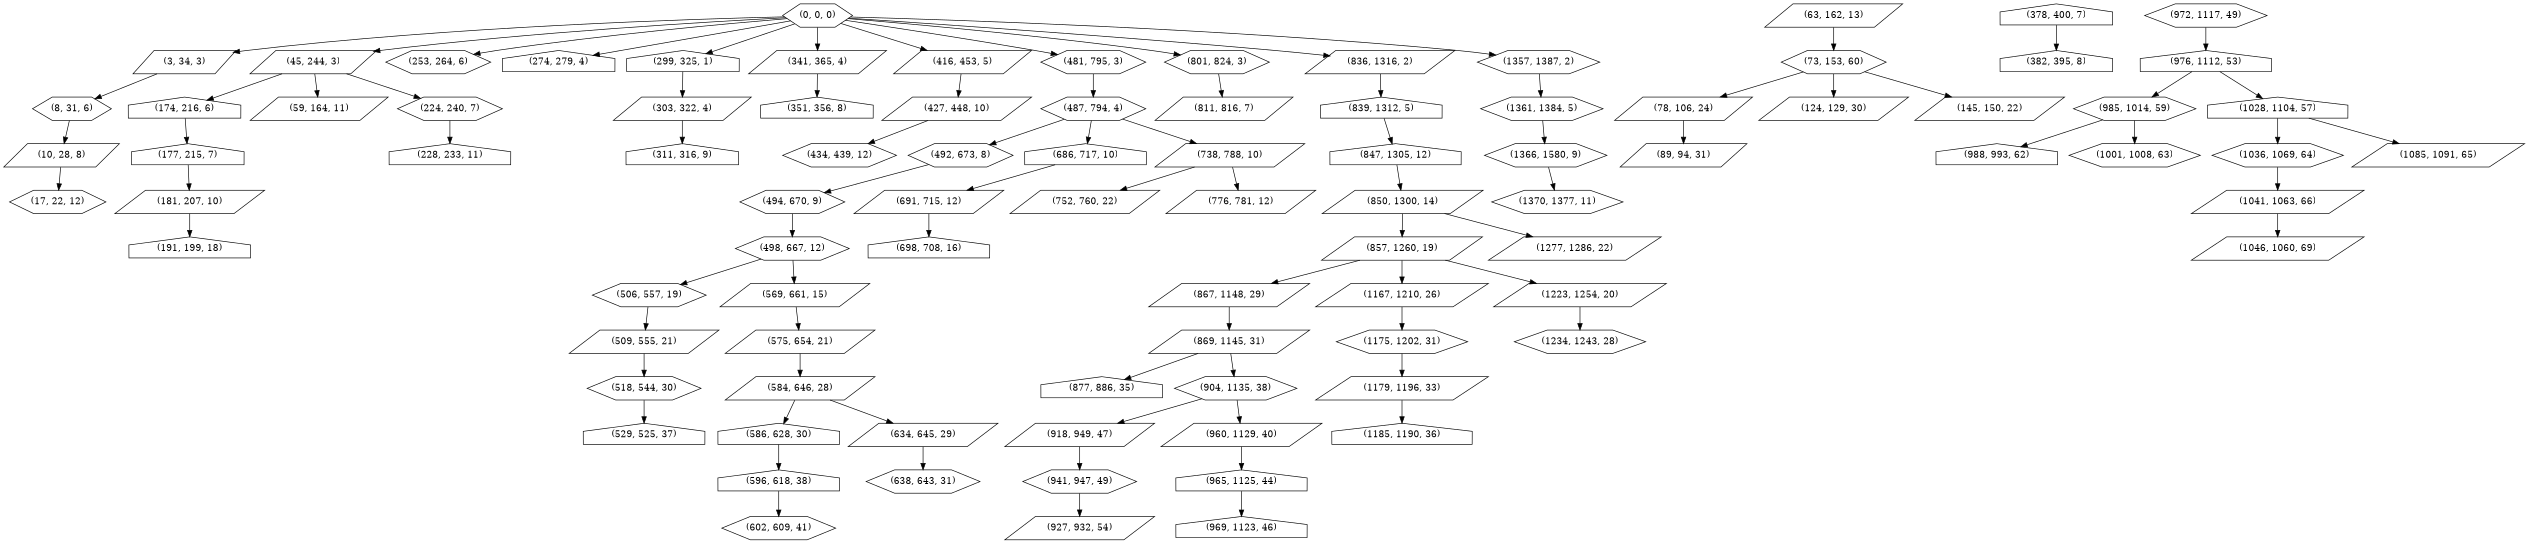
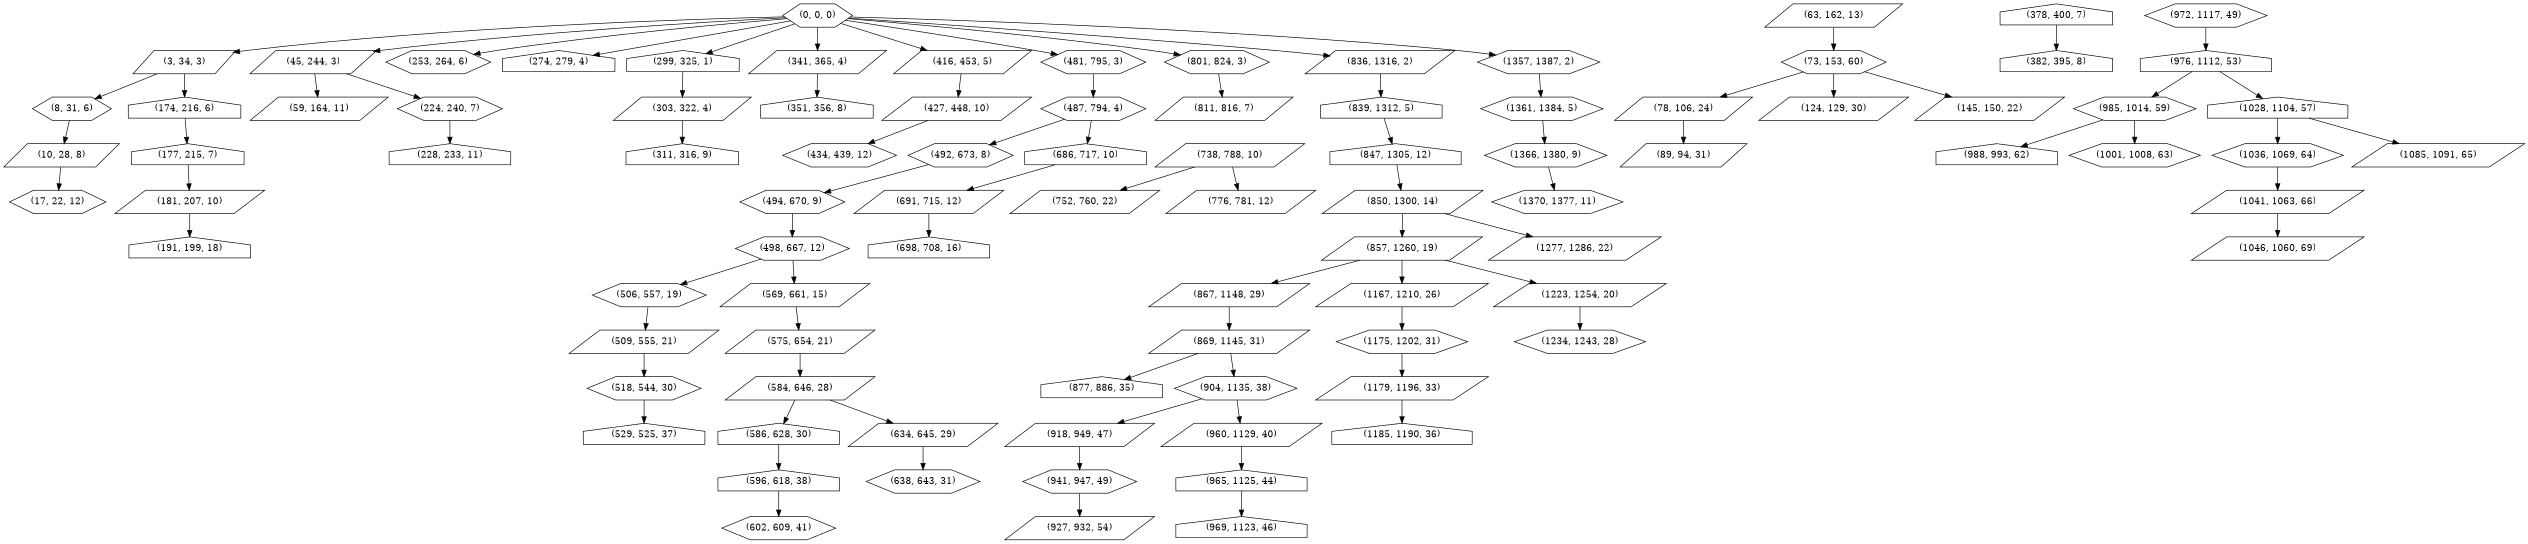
edge "(45, 244, 3)" -> "(174, 216, 6)": now "(3, 34, 3)" -> "(174, 216, 6)"
edge "(487, 794, 4)" -> "(738, 788, 10)": removed
node "(1366, 1580, 9)": label "(1366, 1580, 9)" -> "(1366, 1380, 9)"
